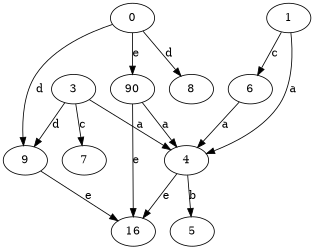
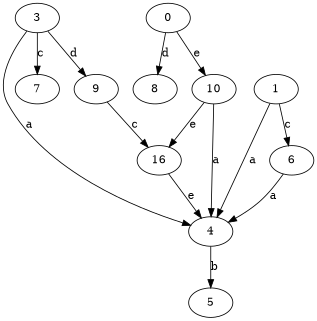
edge "0" -> "9": removed, label "d"
node "90": label "90" -> "10"
edge "4" -> "16": reversed
edge "9" -> "16": label "e" -> "c"
